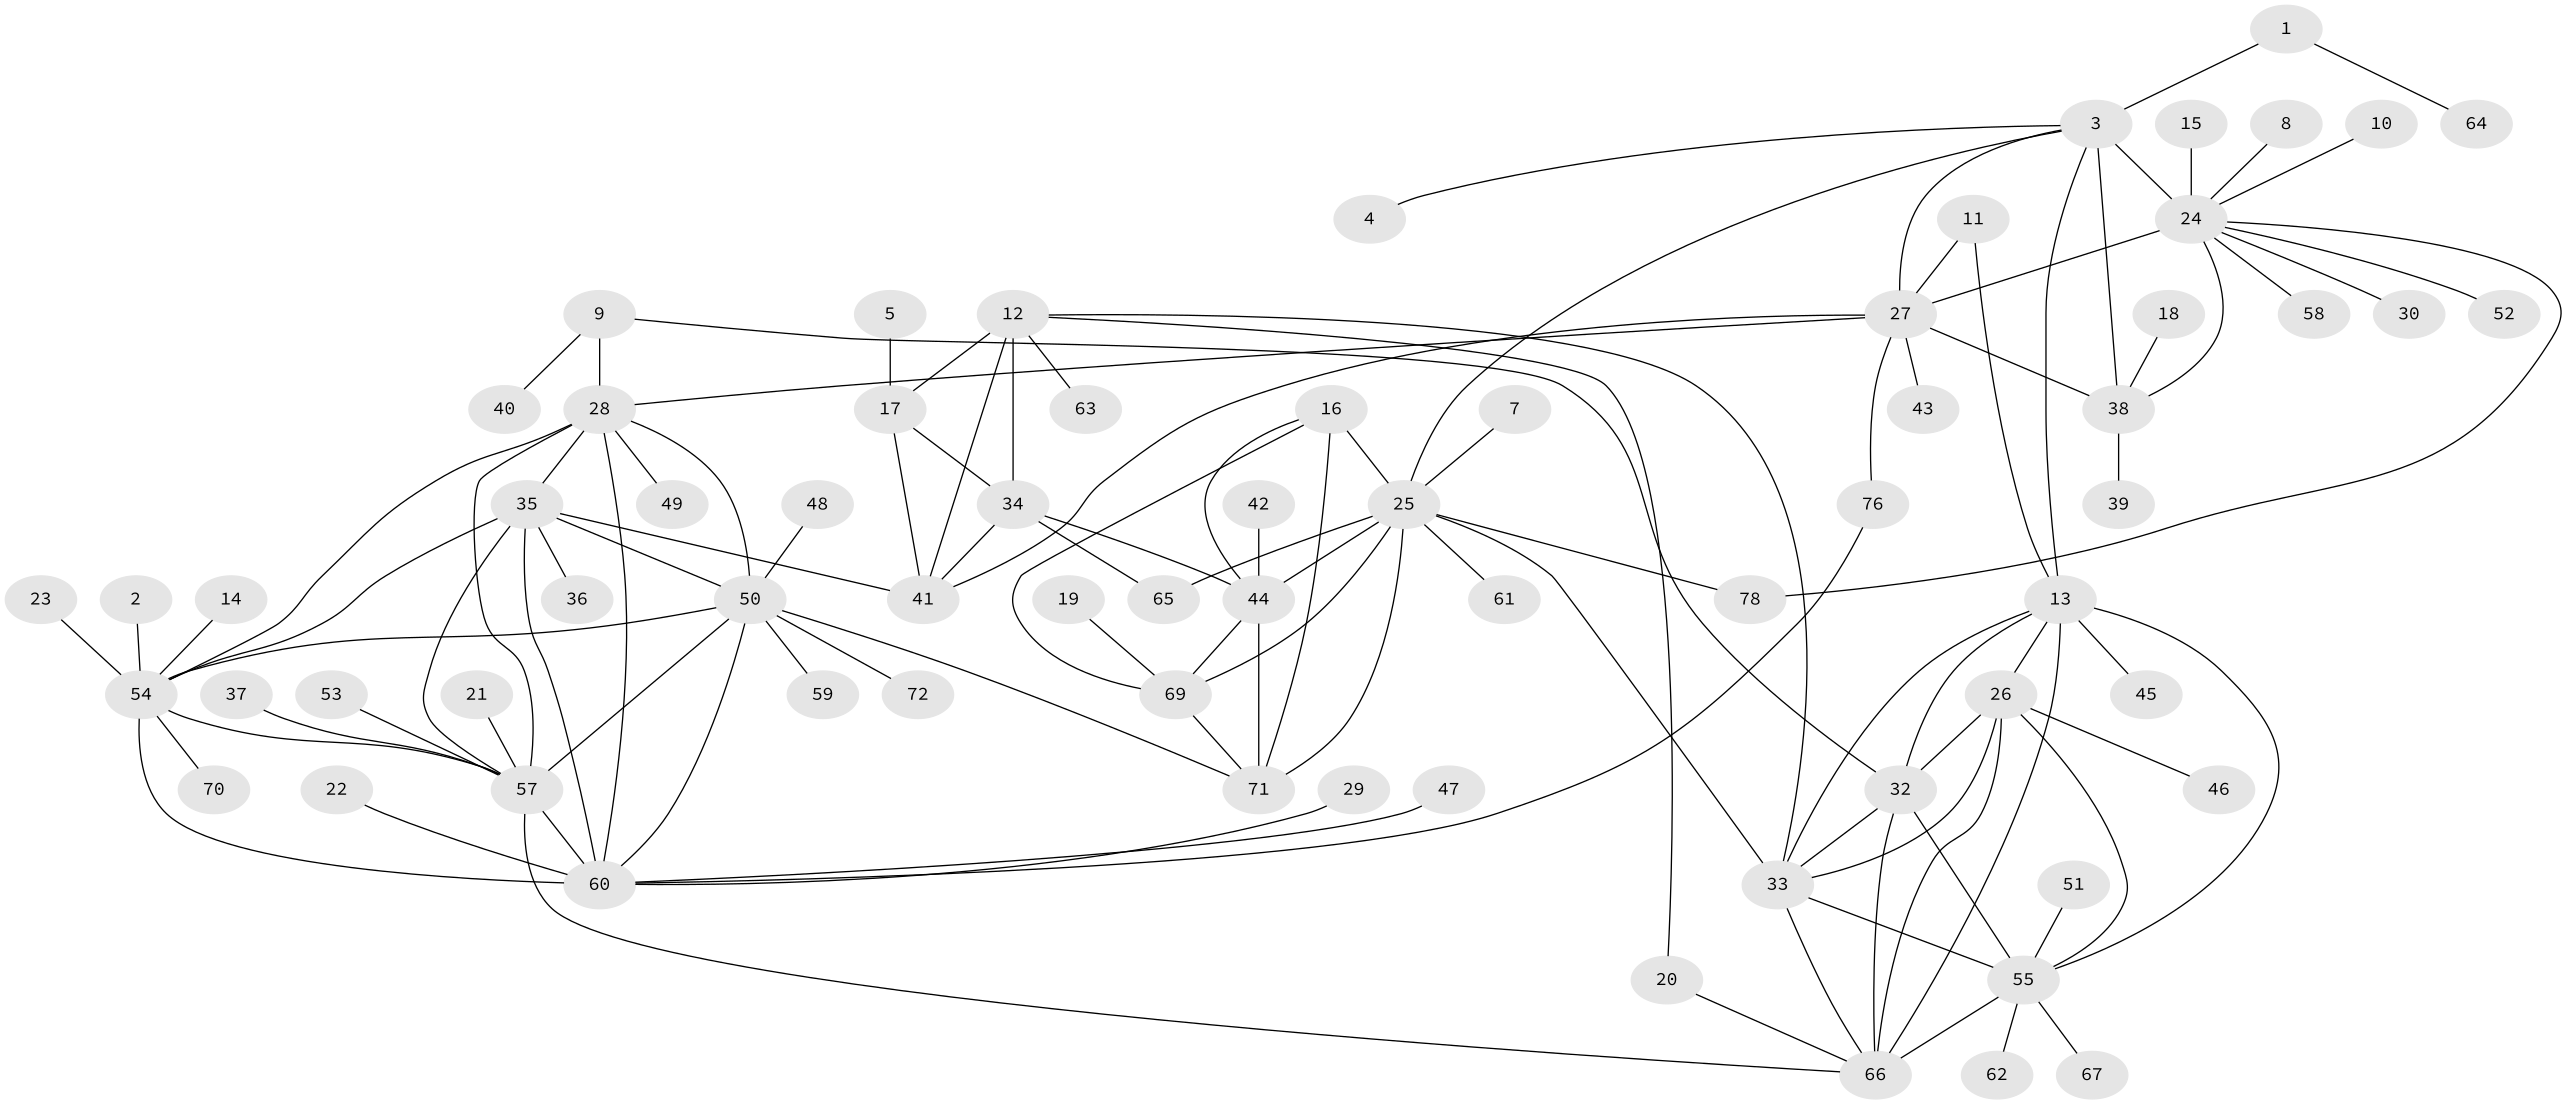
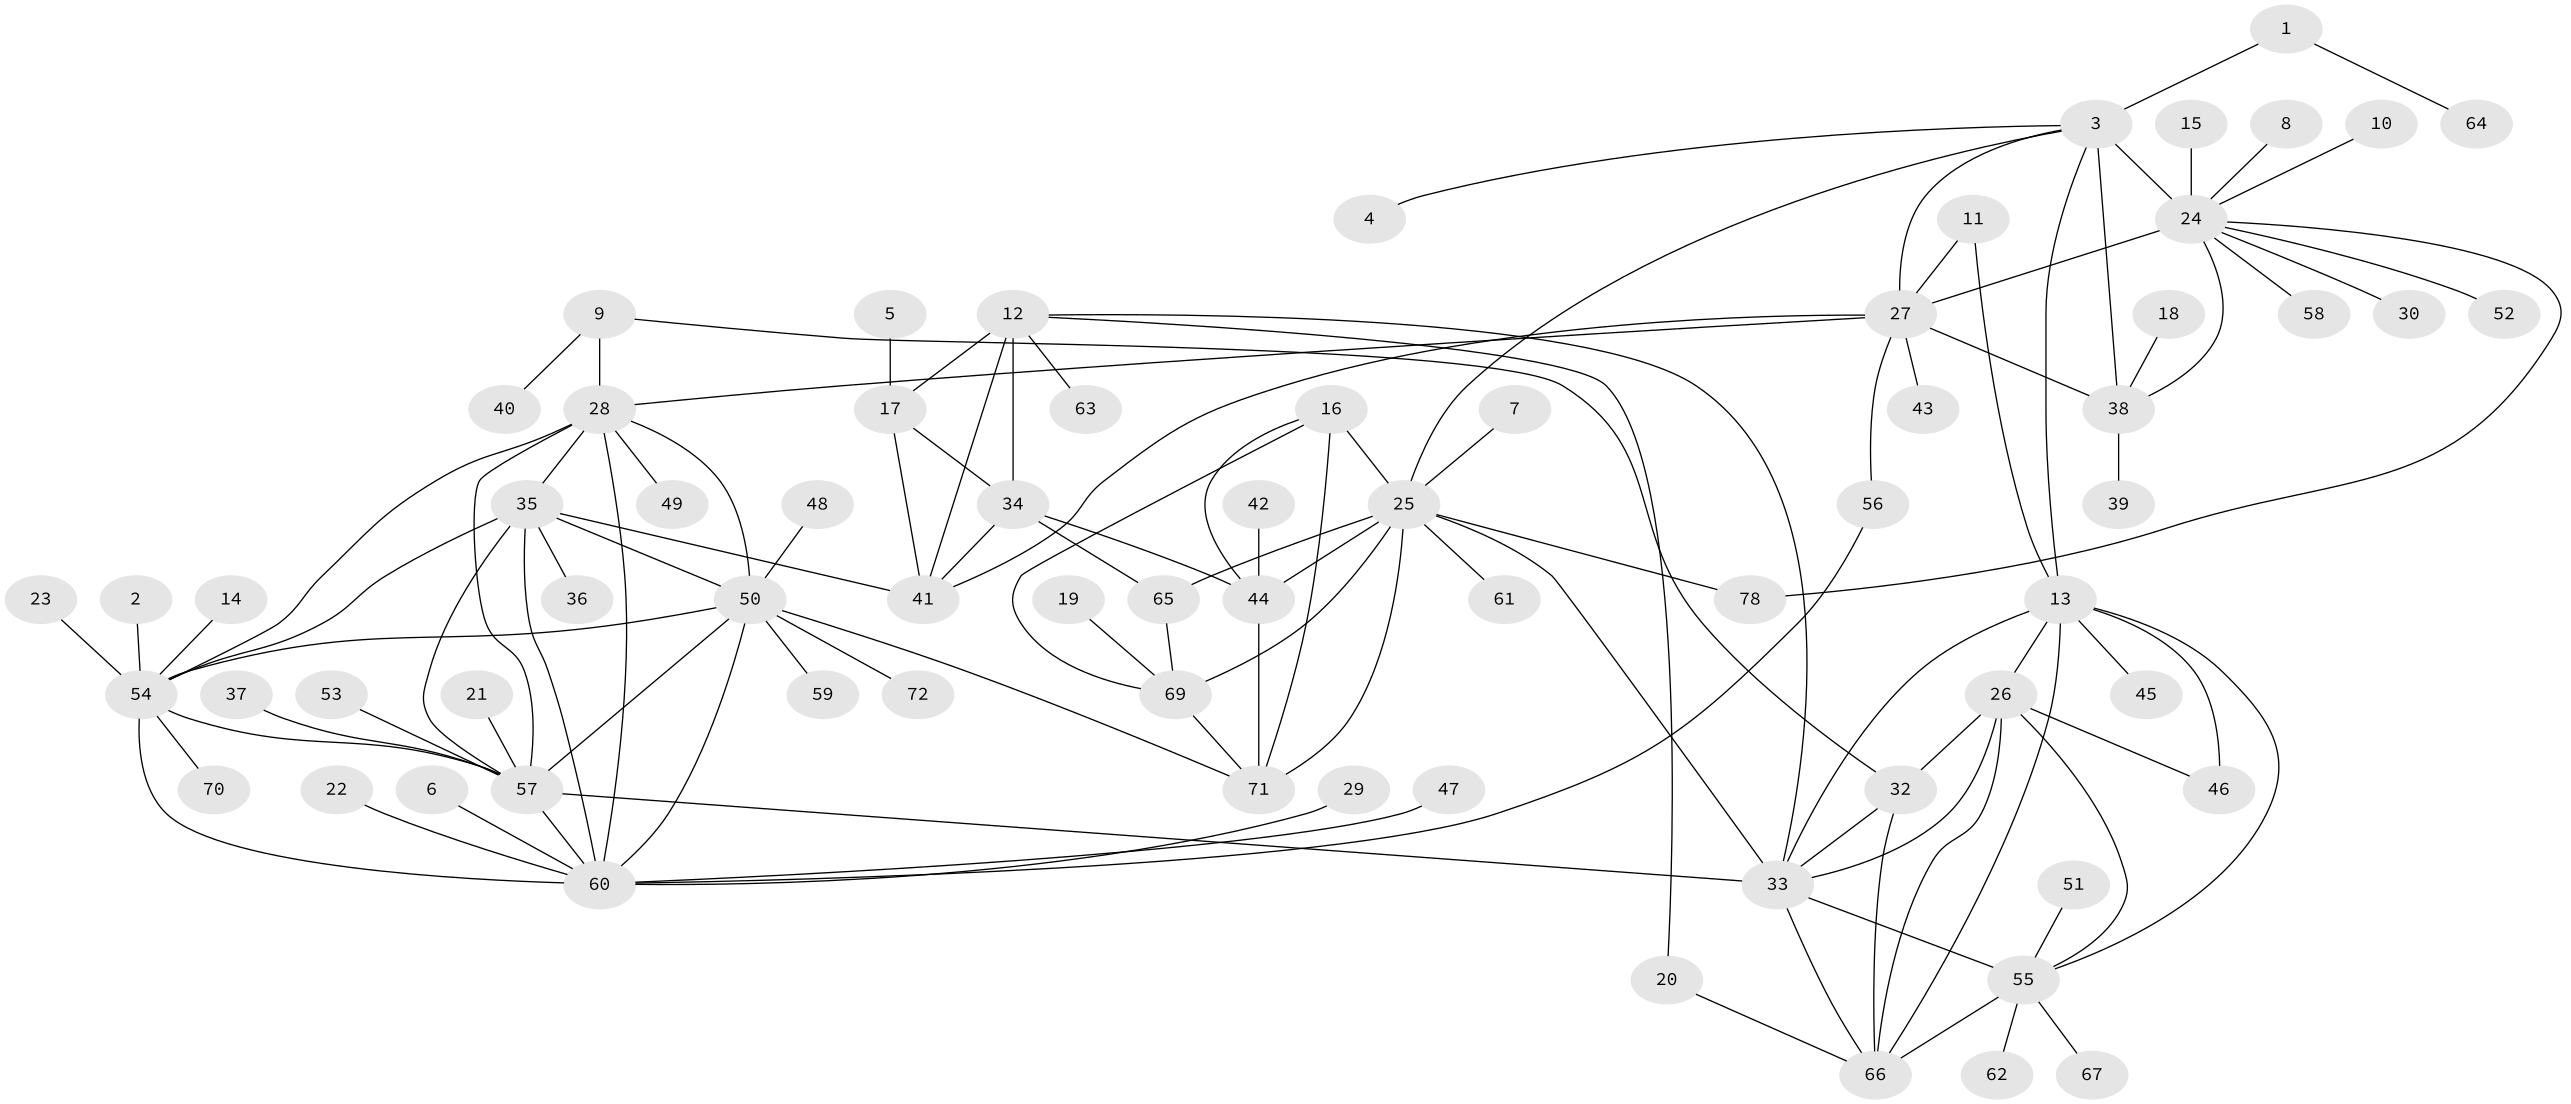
node "76": label "76" -> "56"
edge "44" -- "69": now "65" -- "69"
edge "13" -- "32": now "13" -- "46"
node "6": added
edge "32" -- "55": removed
edge "57" -- "66": now "57" -- "33"
